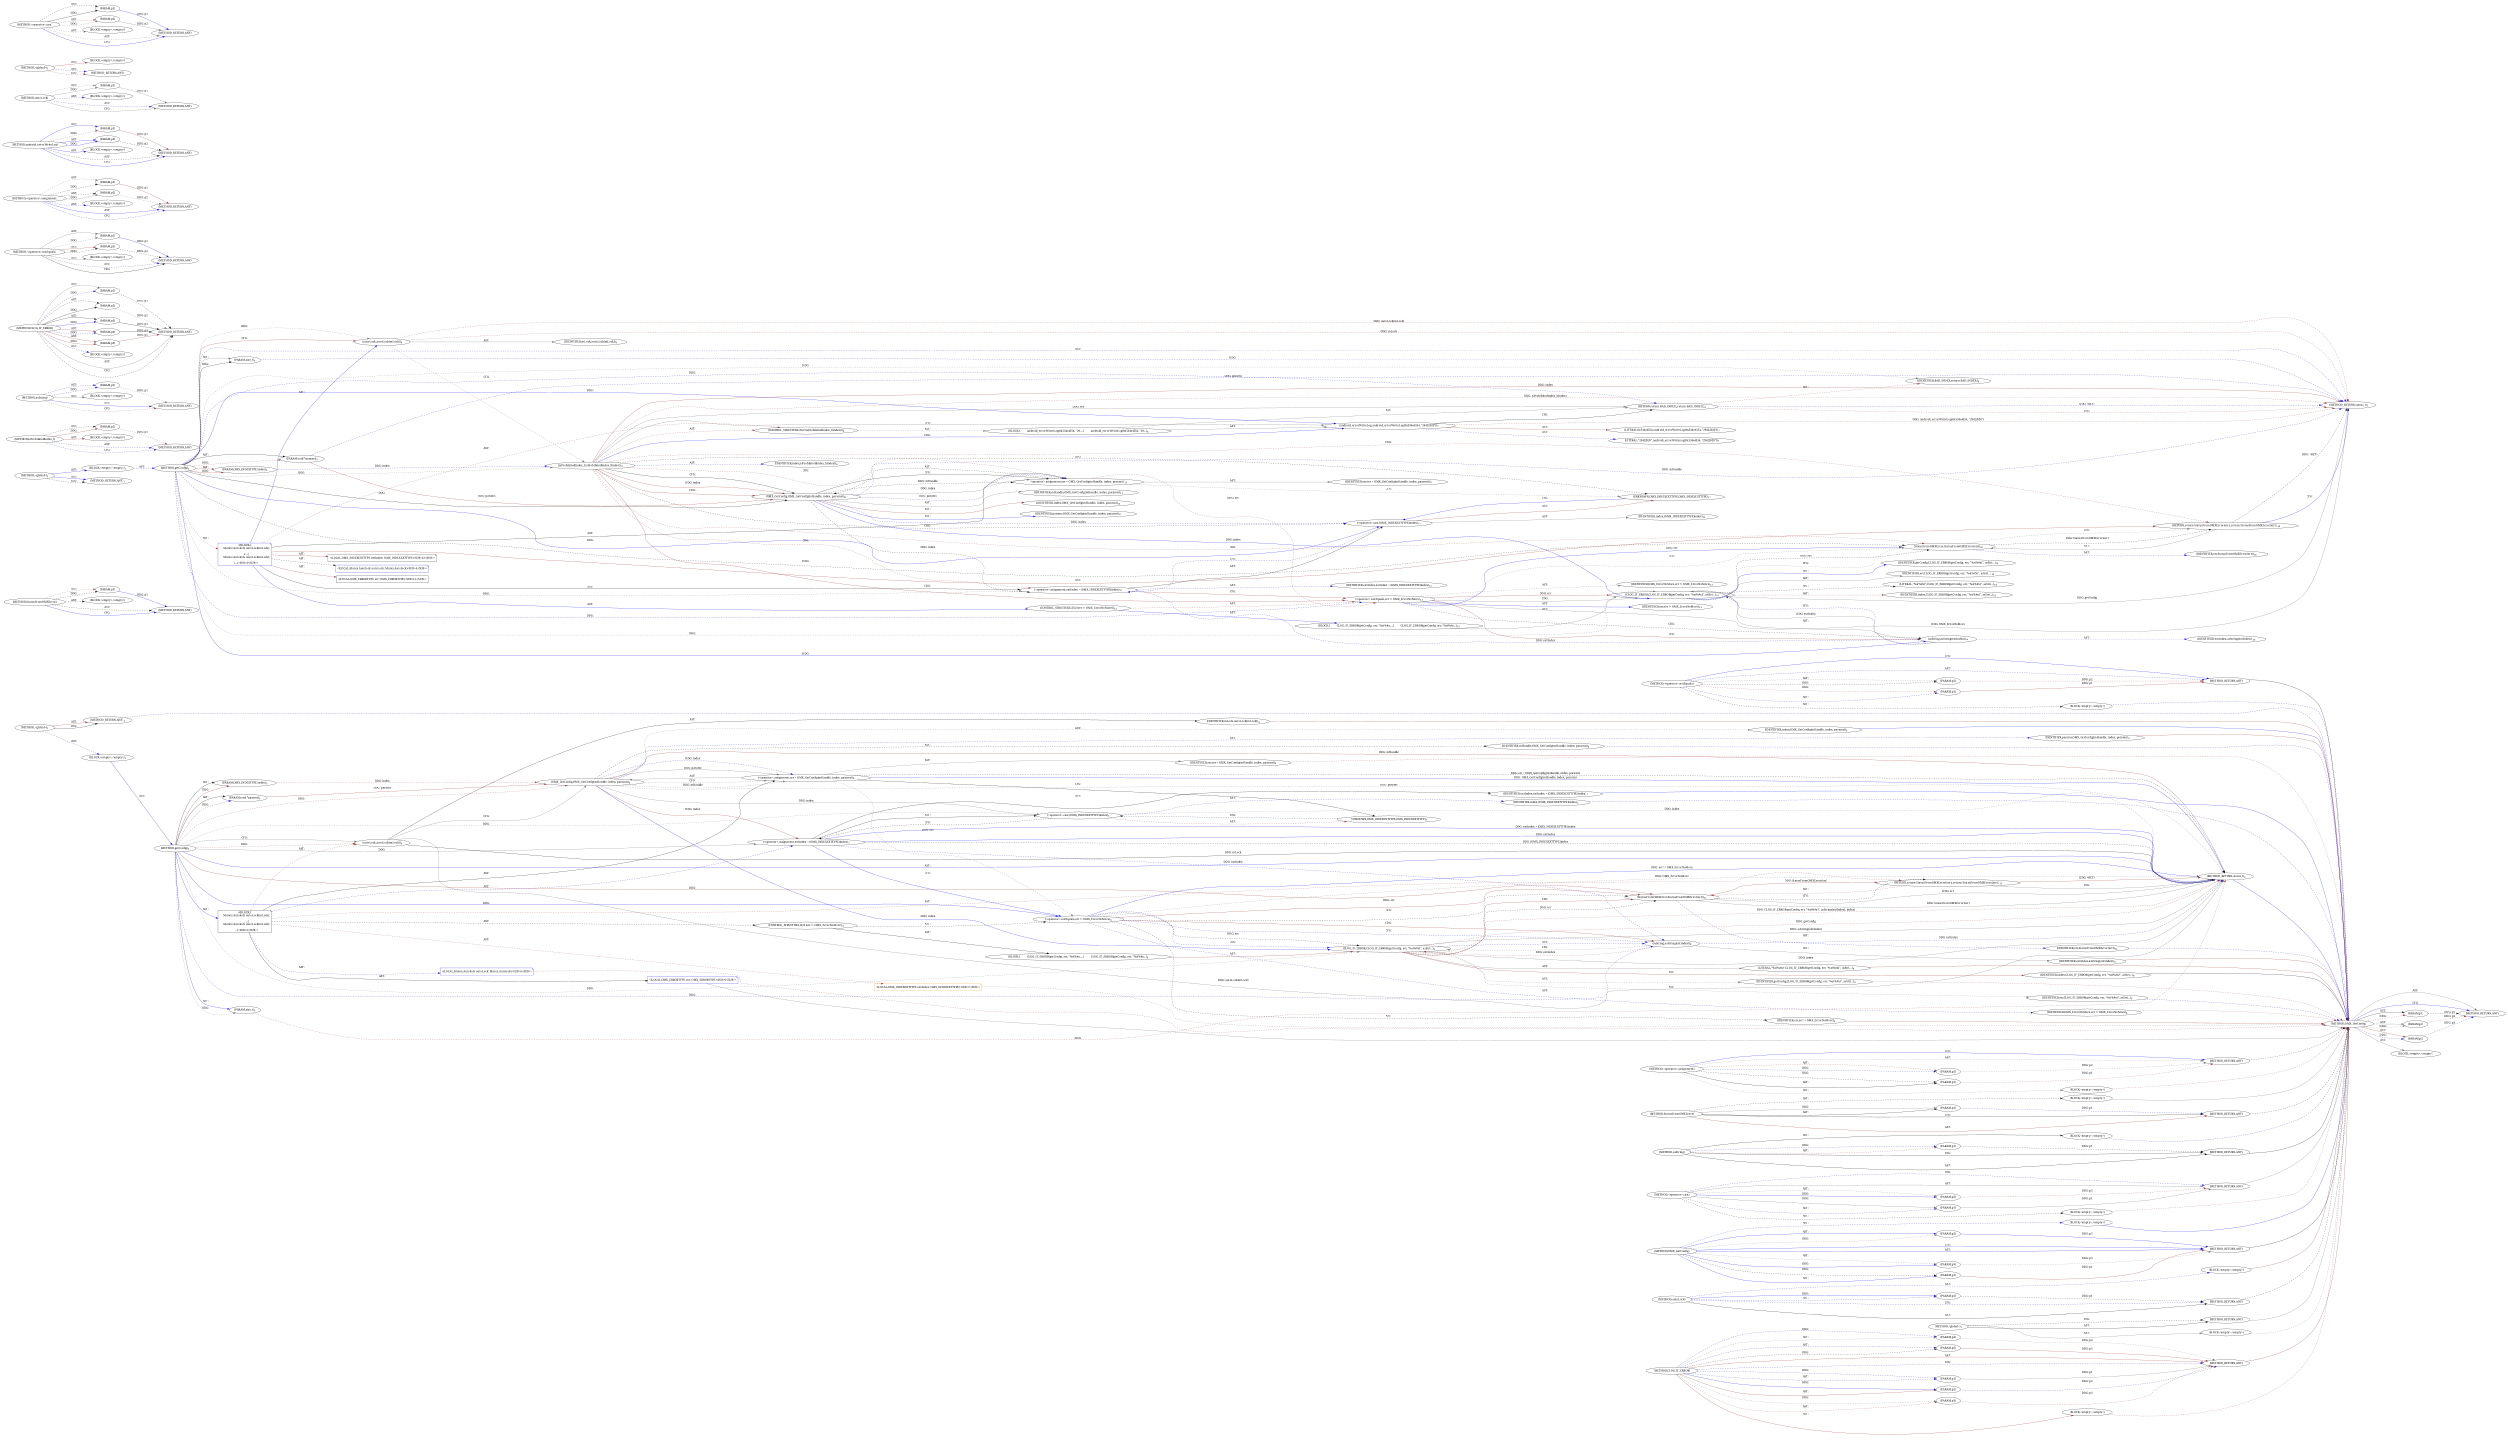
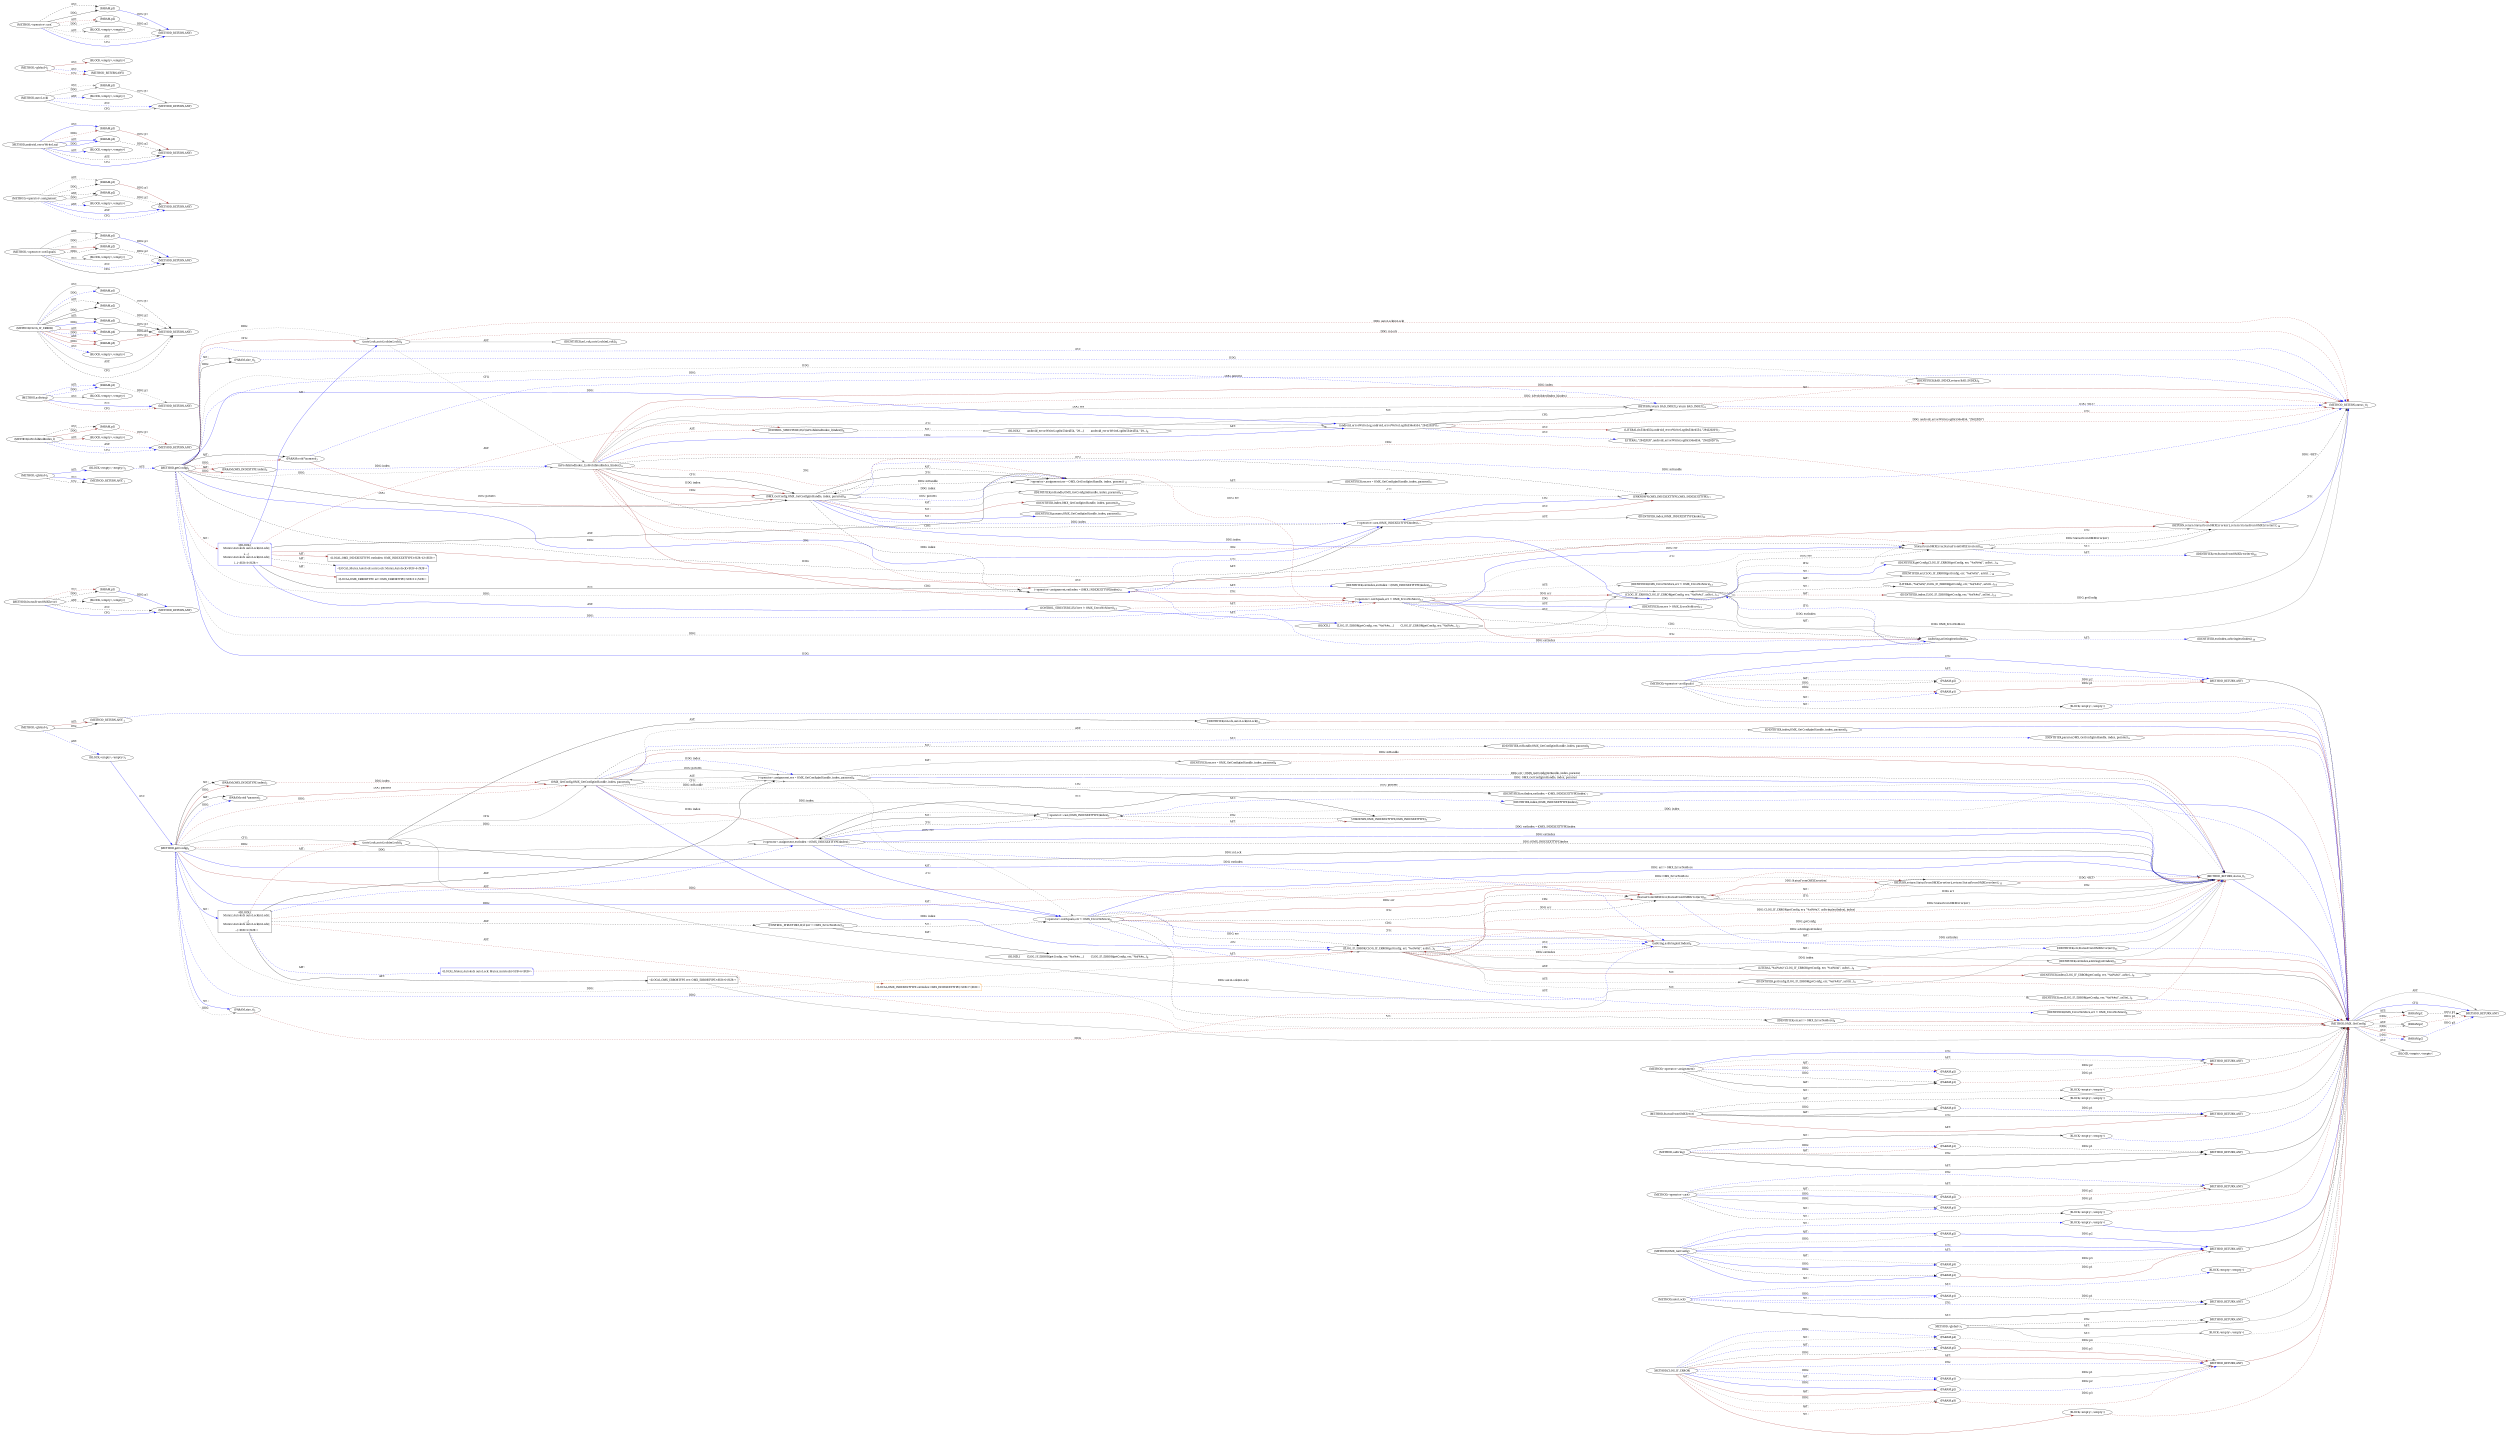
node "(IDENTIFIER,index,isProhibitedIndex_l(index))": removed
node "<(LOCAL,OMX_ERRORTYPE err: OMX_ERRORTYPE)<SUB>6</SUB>>": color blue -> black
